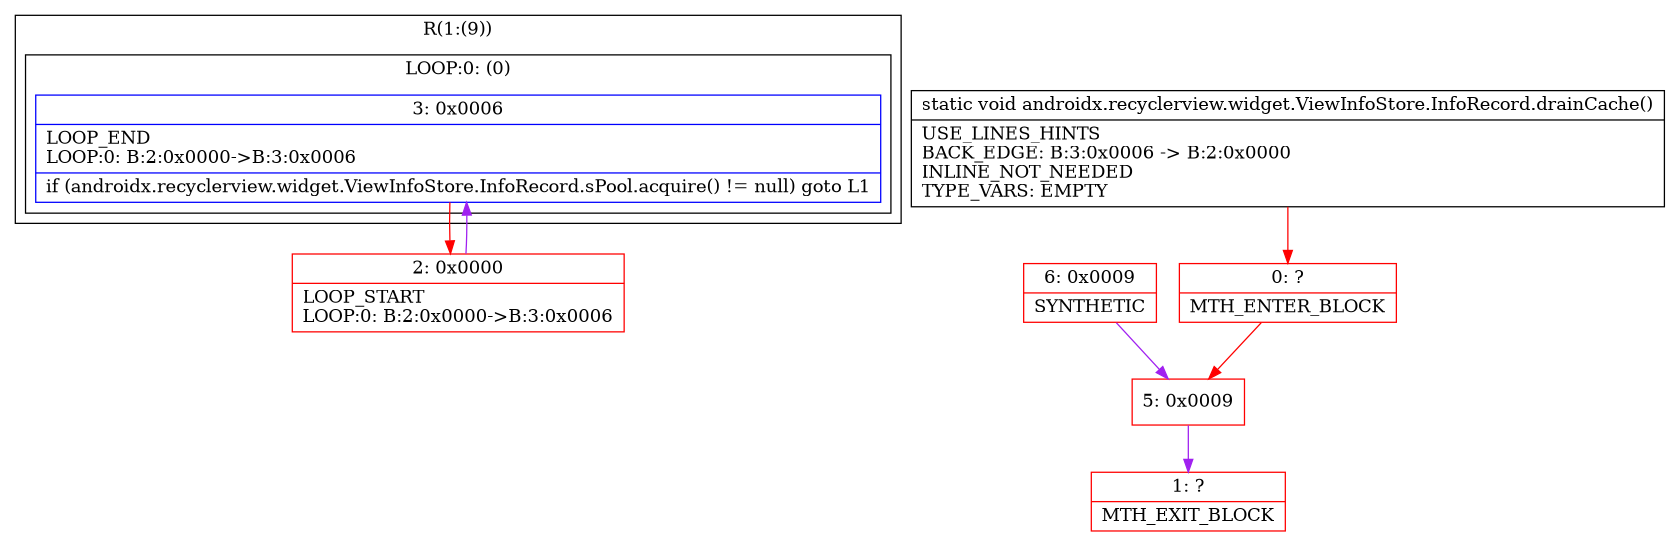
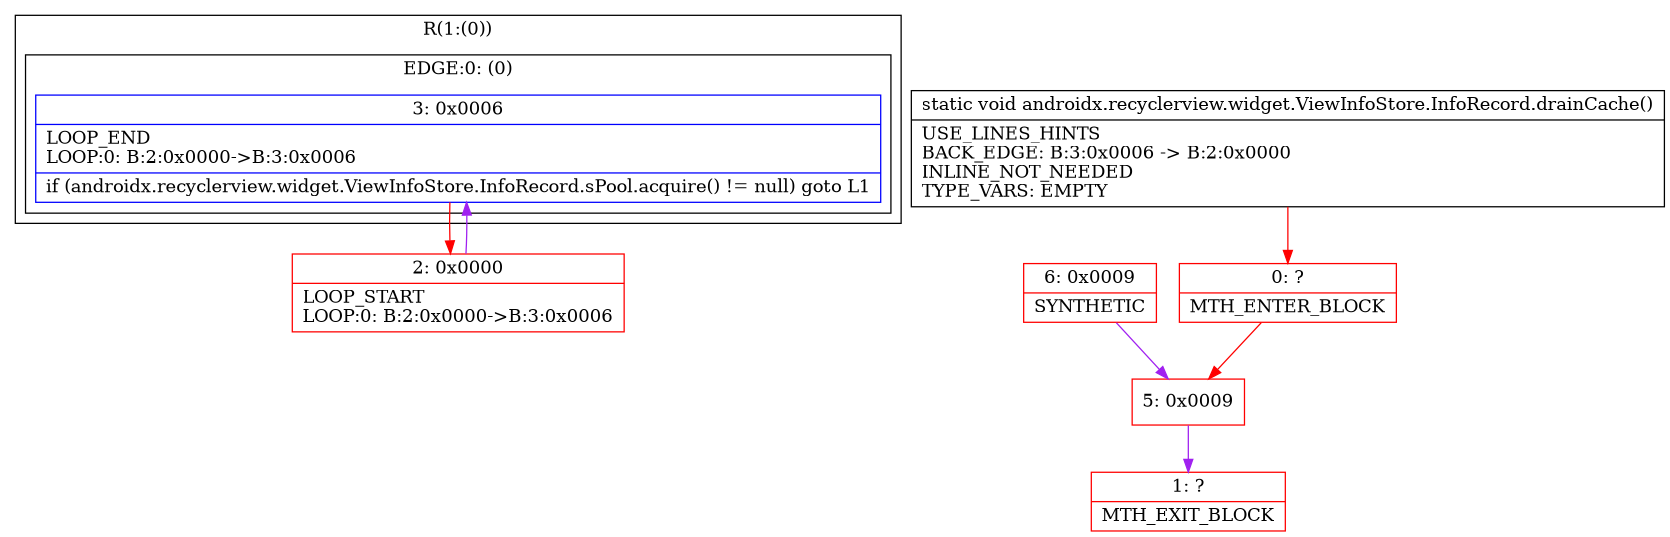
cluster "R(1:(9))": label "R(1:(9))" -> "R(1:(0))"
cluster "LOOP:0: (0)": label "LOOP:0: (0)" -> "EDGE:0: (0)"
